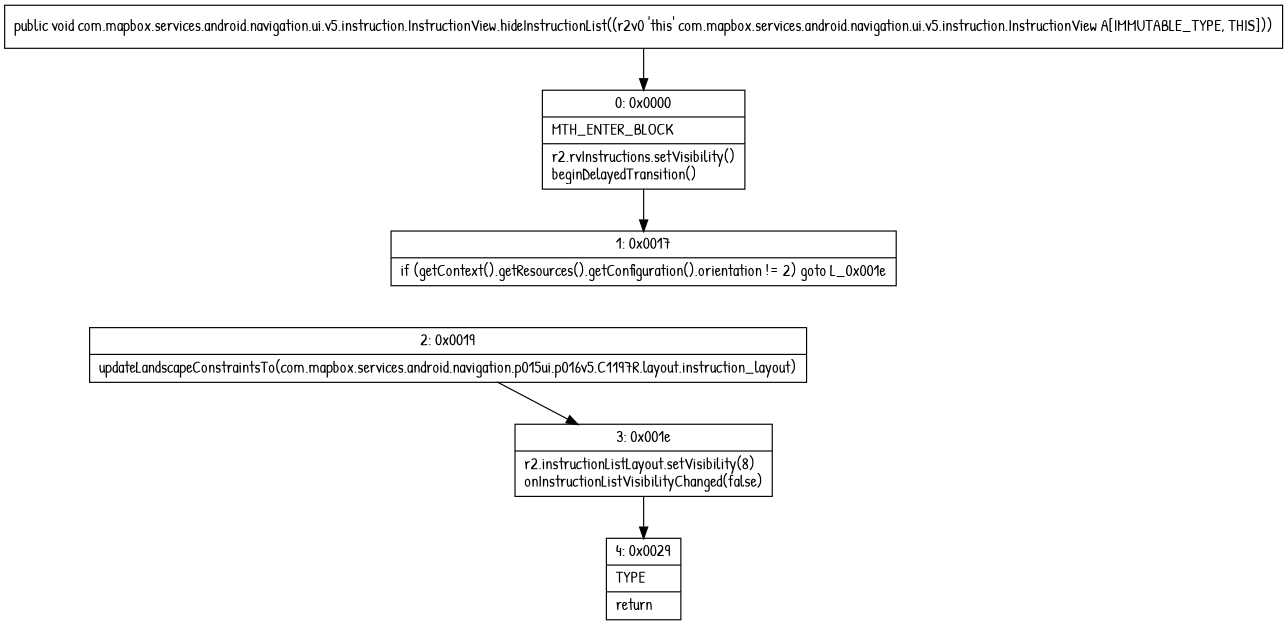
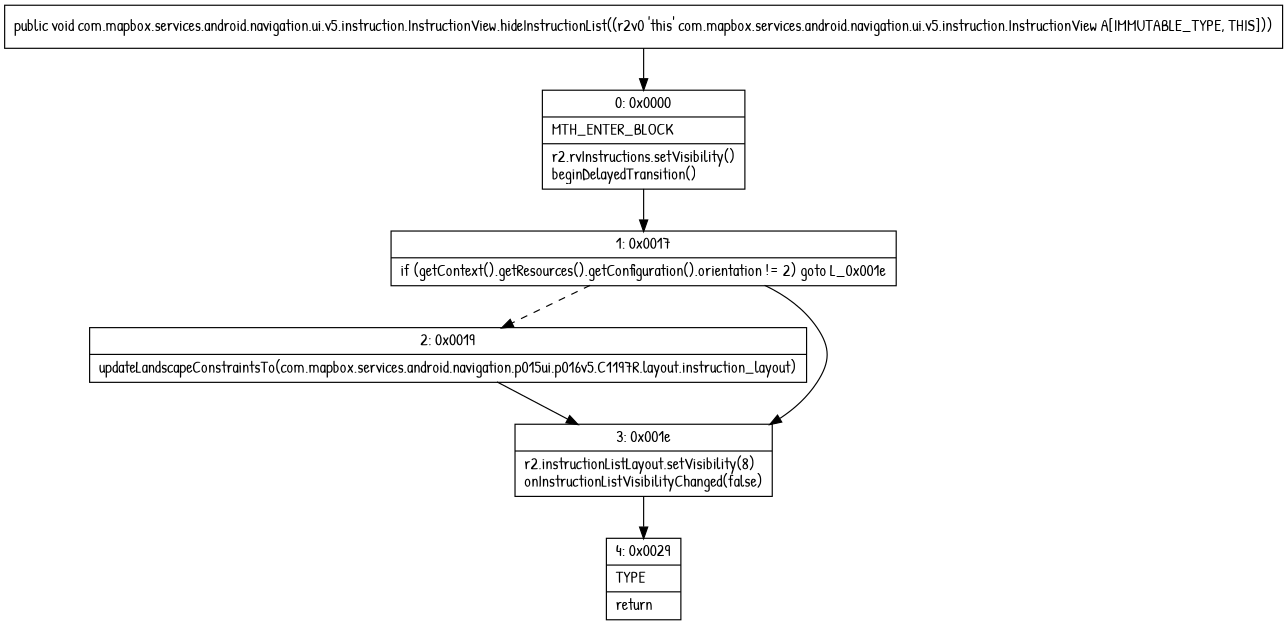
edge "1: 0x0017" -> "2: 0x0019": added
edge "1: 0x0017" -> "3: 0x001e": added
